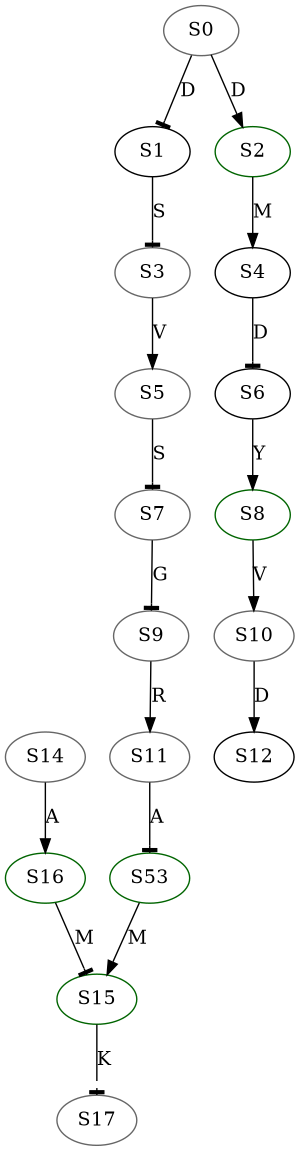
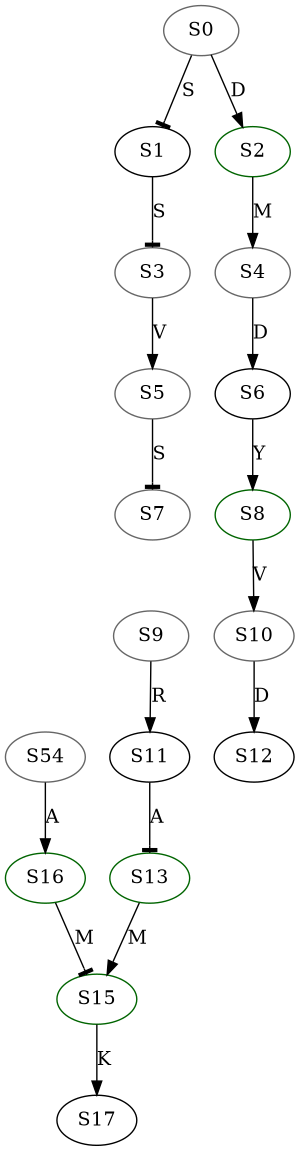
edge "S0" -> "S1": label "D" -> "S"
node "S4": color black -> gray40
edge "S4" -> "S6": arrowhead tee -> normal
edge "S7" -> "S9": removed, label "G"
node "S14": label "S14" -> "S54"
node "S11": color gray40 -> black
node "S53": label "S53" -> "S13"
edge "S15" -> "S17": arrowhead tee -> normal
node "S17": color gray40 -> black
